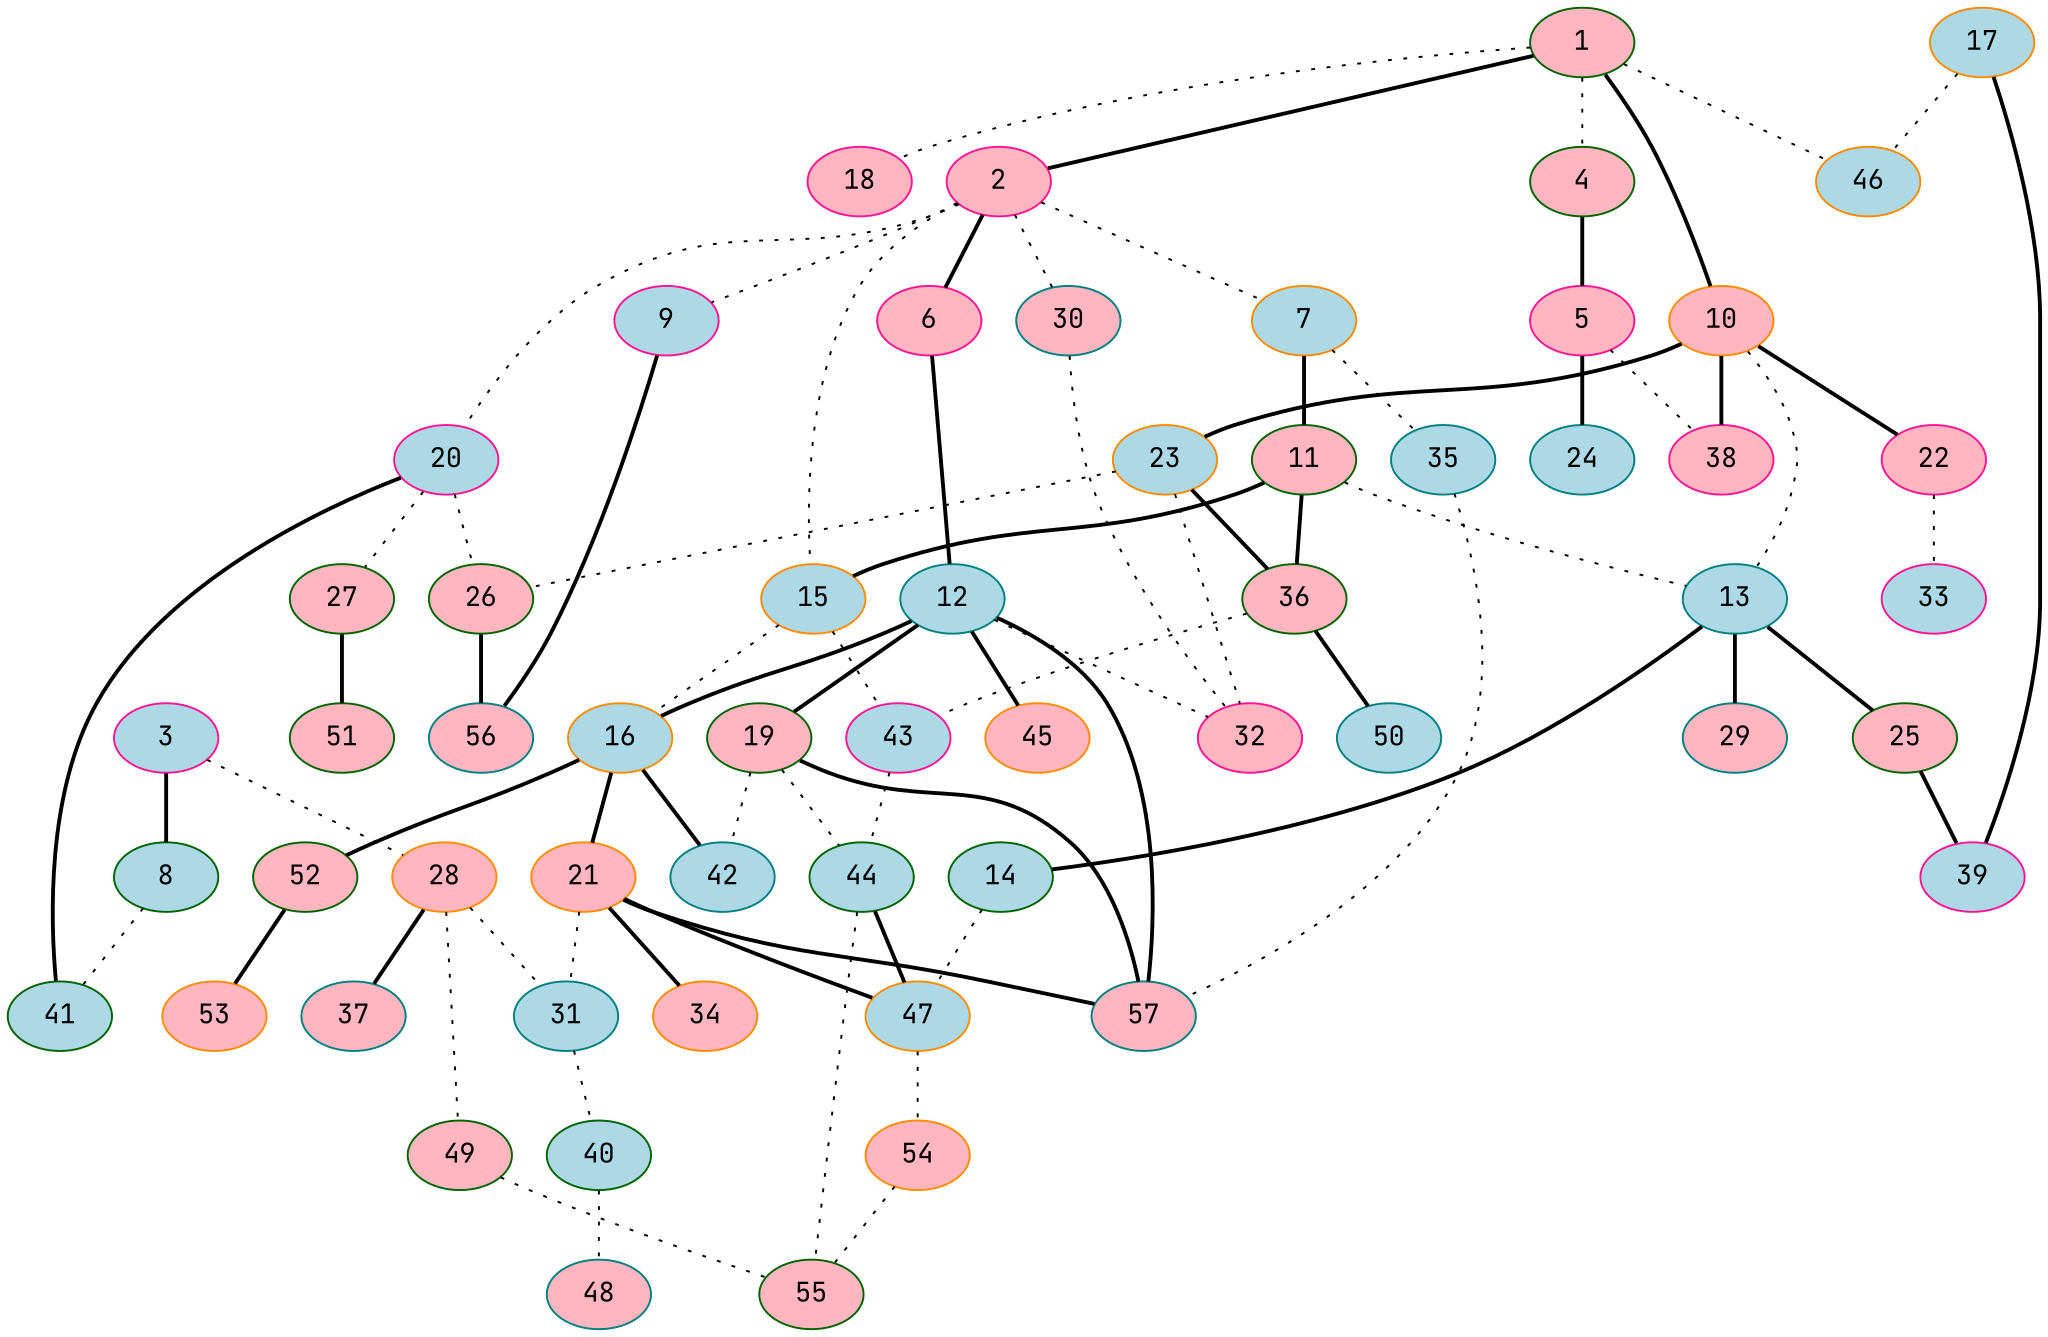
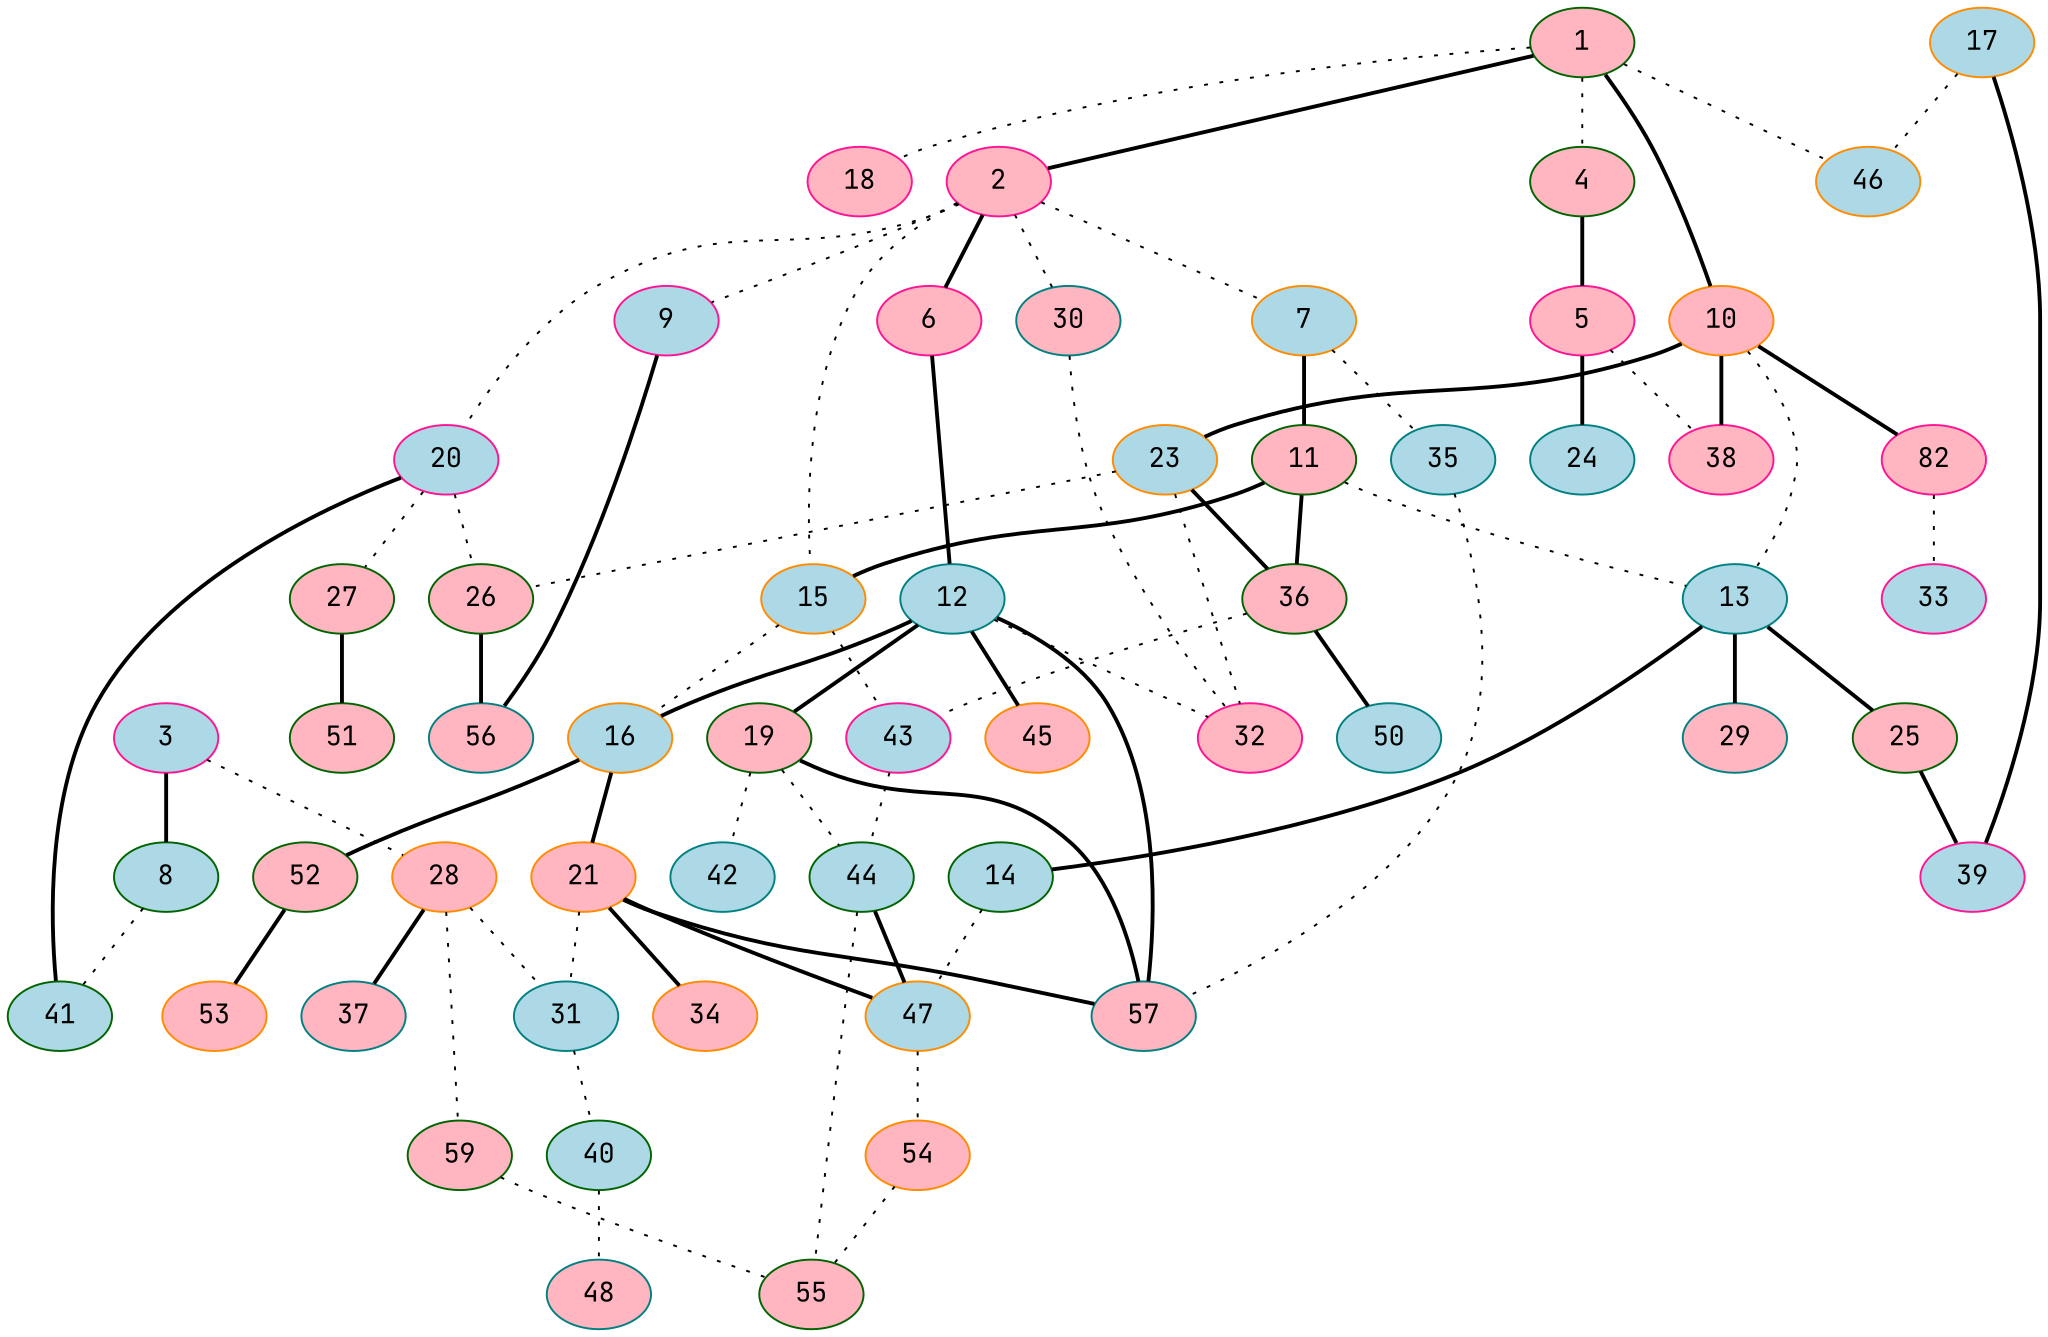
node "22": label "22" -> "82"
edge "16" -- "42": removed
node "49": label "49" -> "59"
